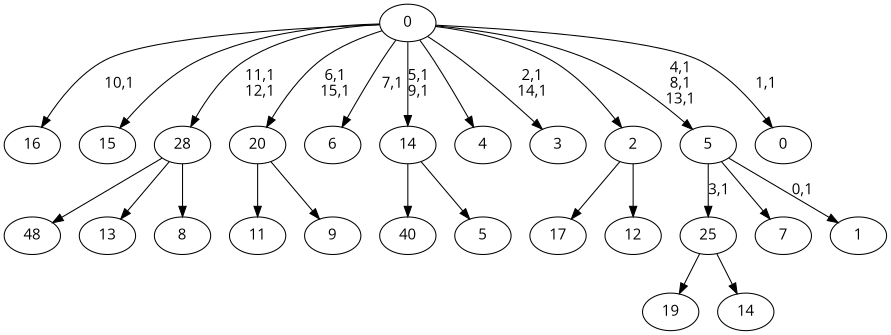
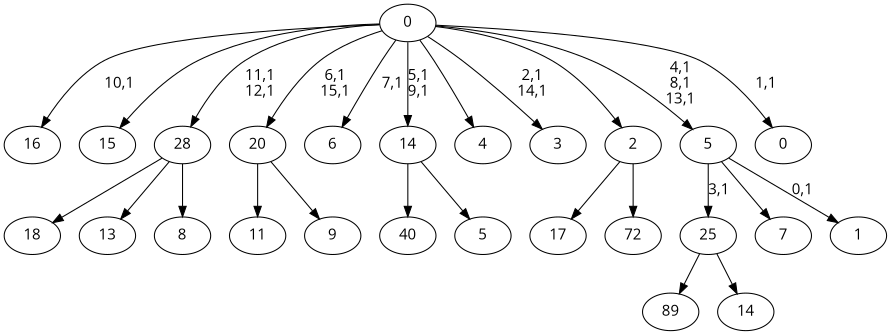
node "48": label "48" -> "18"
node "12": label "12" -> "72"
node "19": label "19" -> "89"
